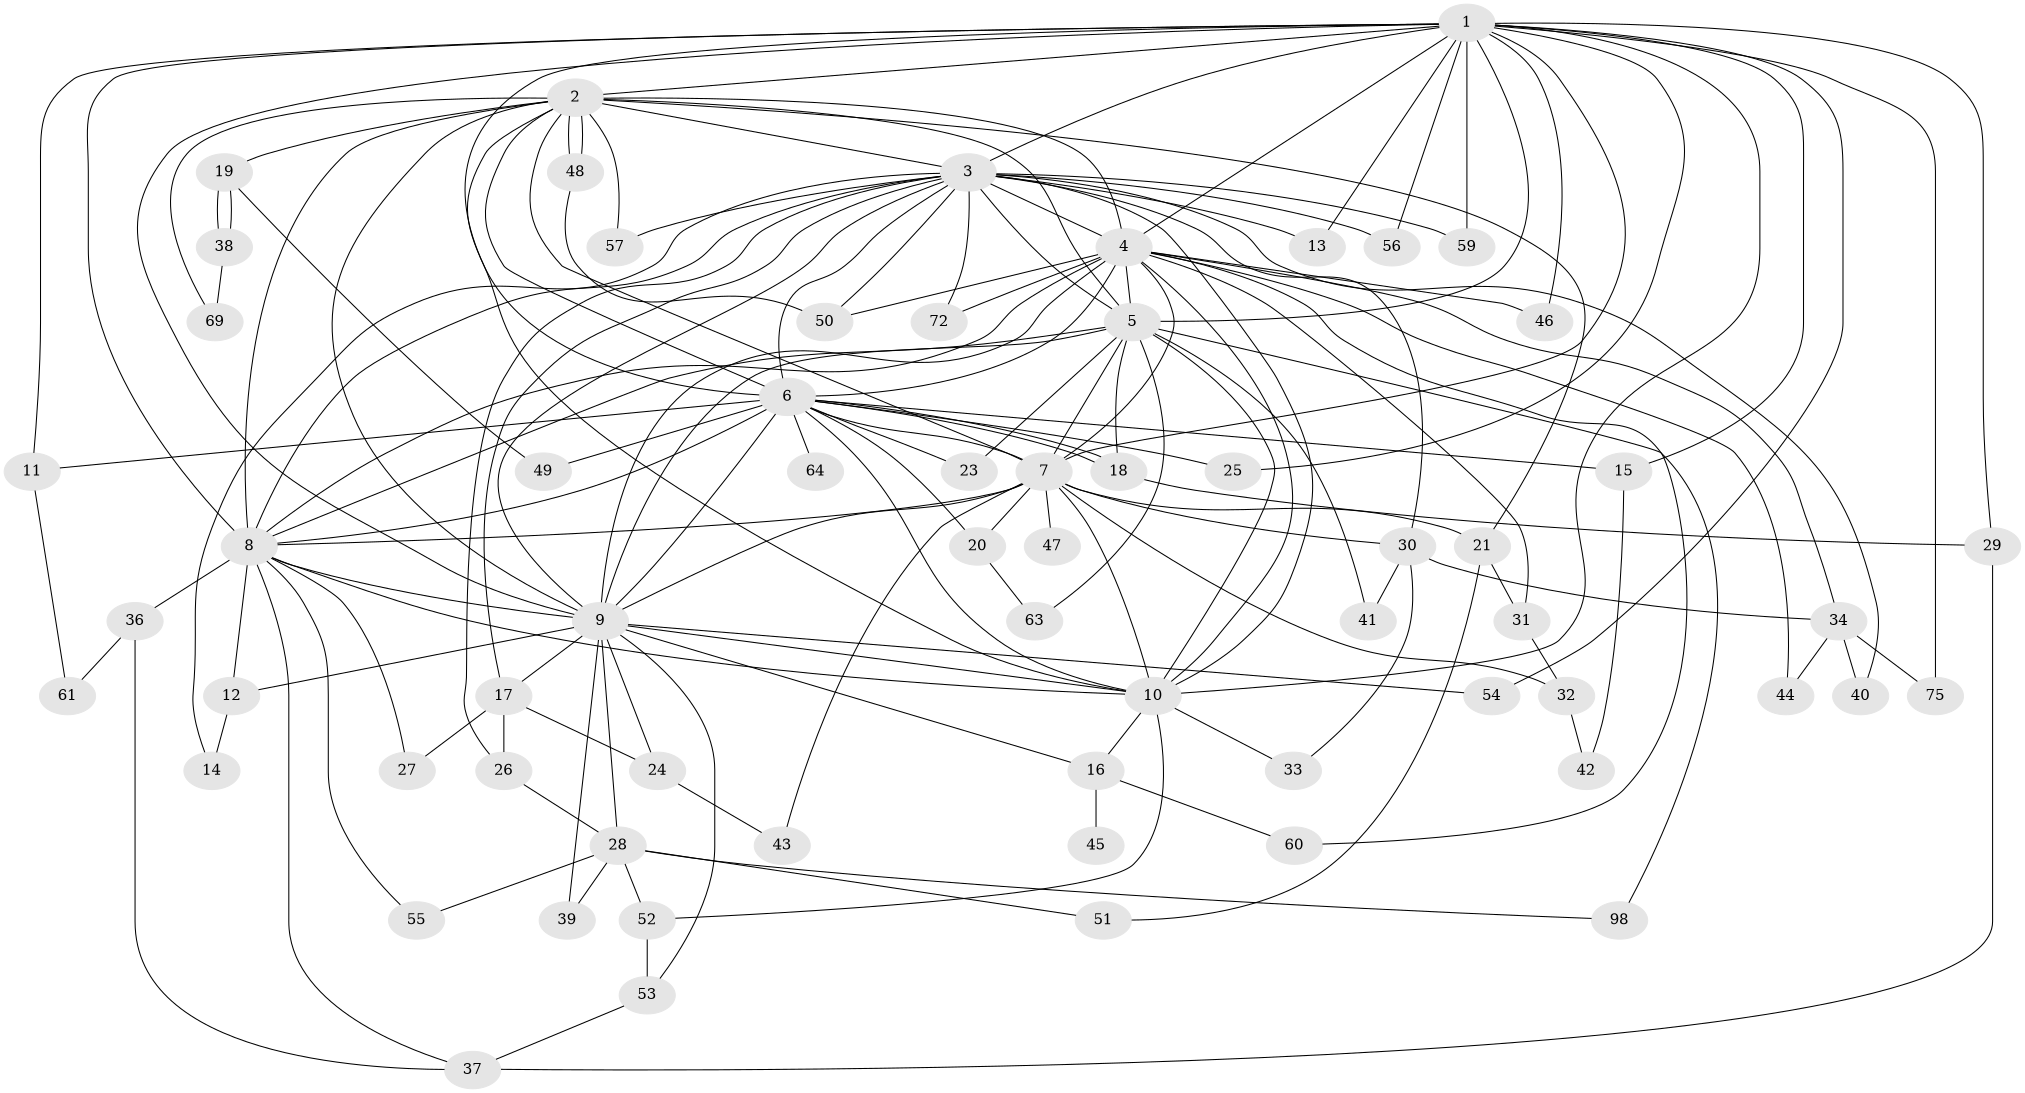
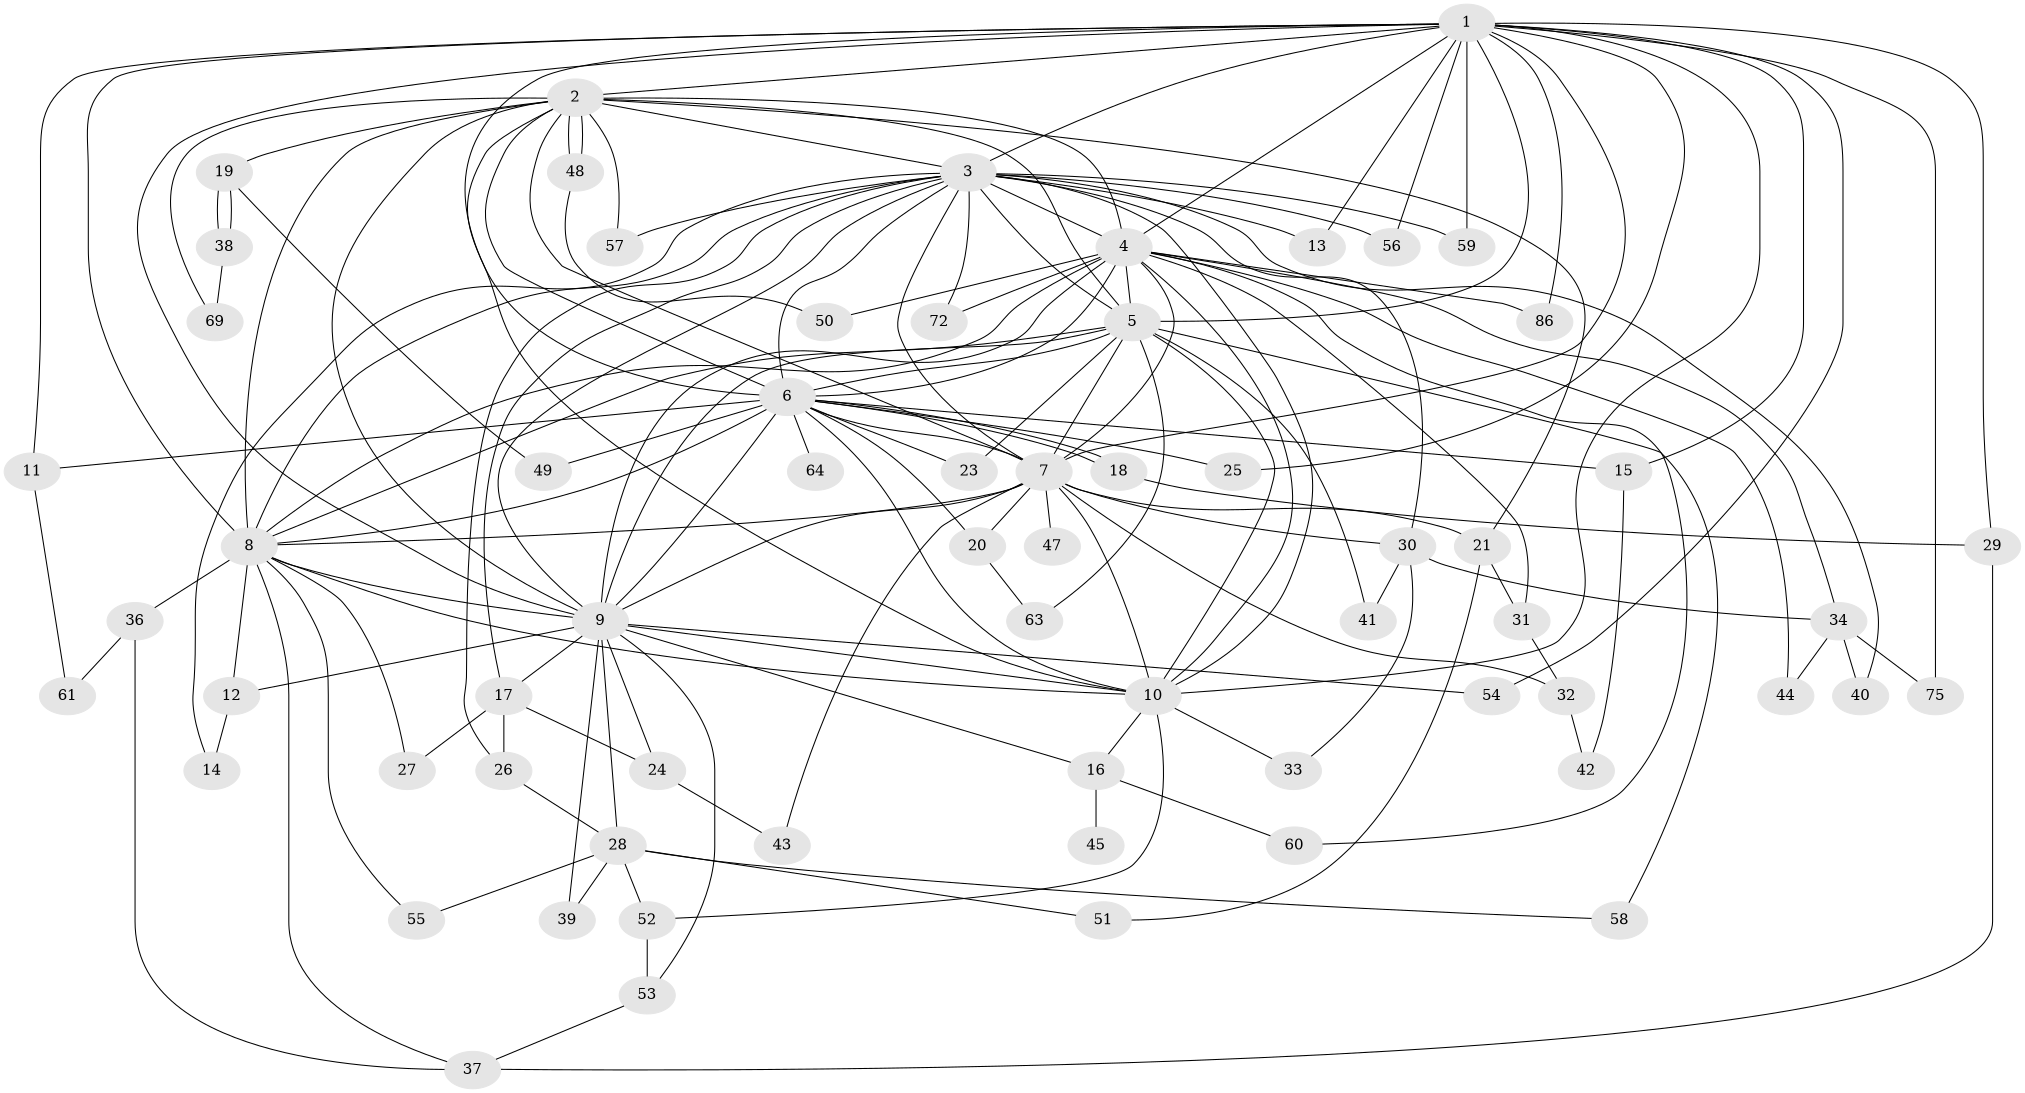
edge "3" -- "50": now "3" -- "7"
node "46": label "46" -> "86"
edge "5" -- "18": now "5" -- "6"
node "98": label "98" -> "58"
